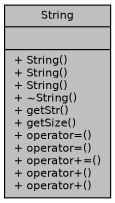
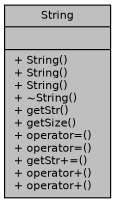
node "String": text "+ operator+=()" -> "+ getStr+=()"
